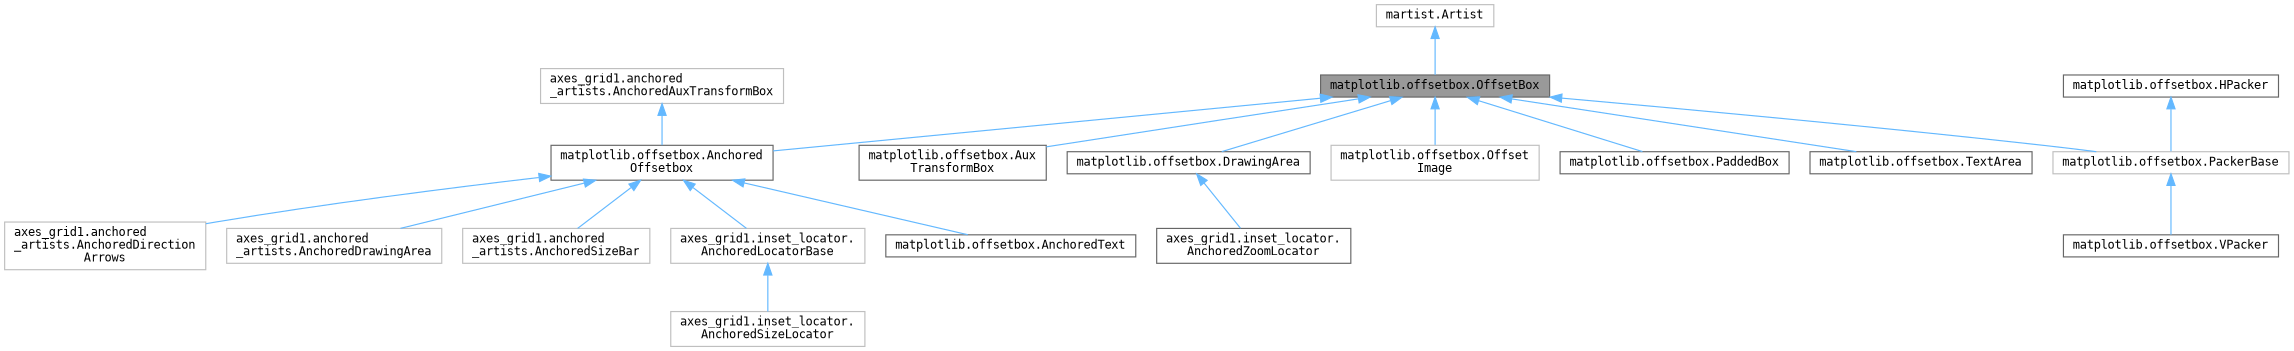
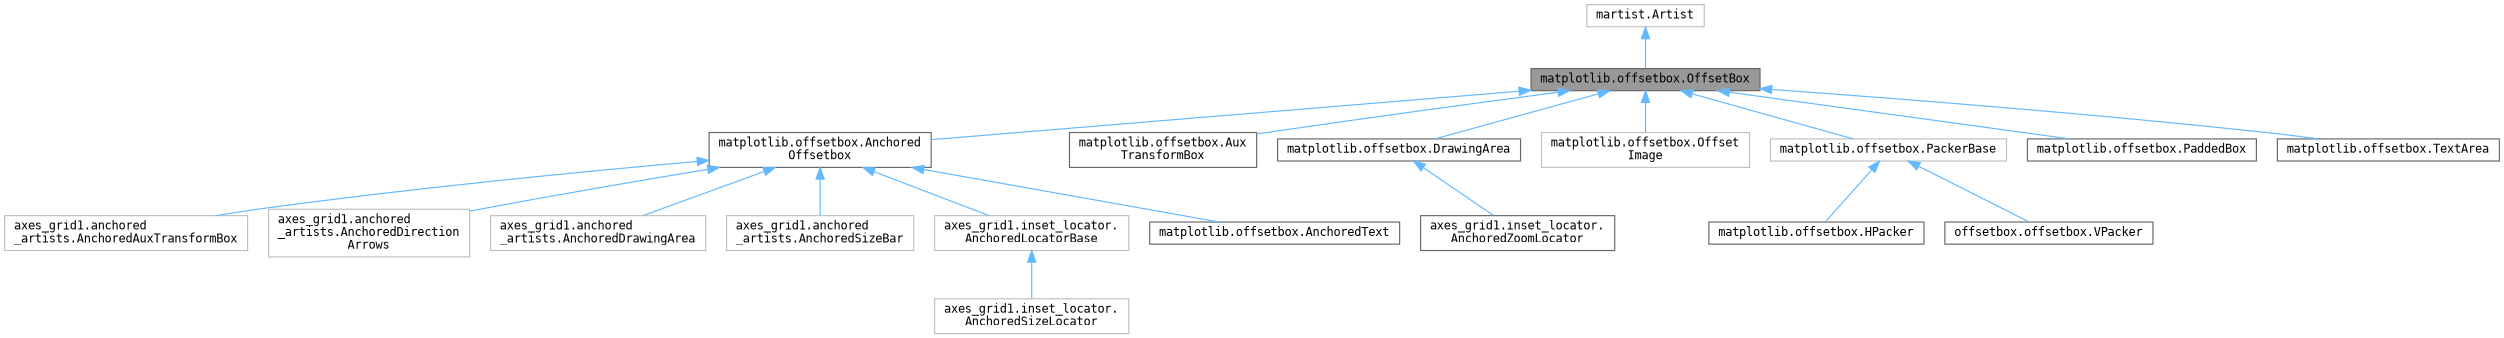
edge "matplotlib.offsetbox.Anchored Offsetbox" -> "axes_grid1.anchored _artists.AnchoredAuxTransformBox": reversed
edge "matplotlib.offsetbox.PackerBase" -> "matplotlib.offsetbox.HPacker": reversed
node "matplotlib.offsetbox.VPacker": label "matplotlib.offsetbox.VPacker" -> "offsetbox.offsetbox.VPacker"
